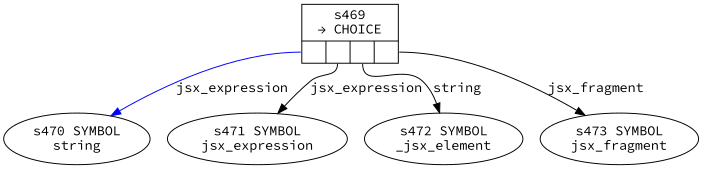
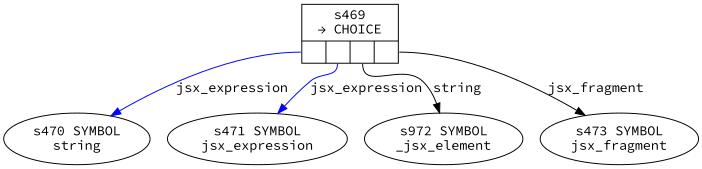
edge "s469" -> "s471 SYMBOL jsx_expression": color black -> blue
node "s472 SYMBOL _jsx_element": label "s472 SYMBOL _jsx_element" -> "s972 SYMBOL _jsx_element"
